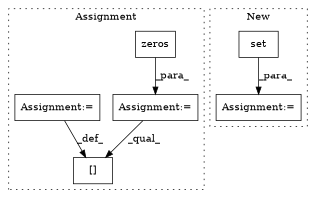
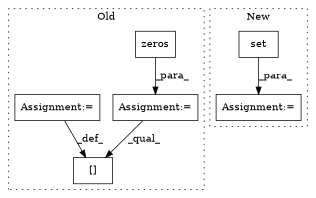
cluster "Assignment": label "Assignment" -> "Old"
